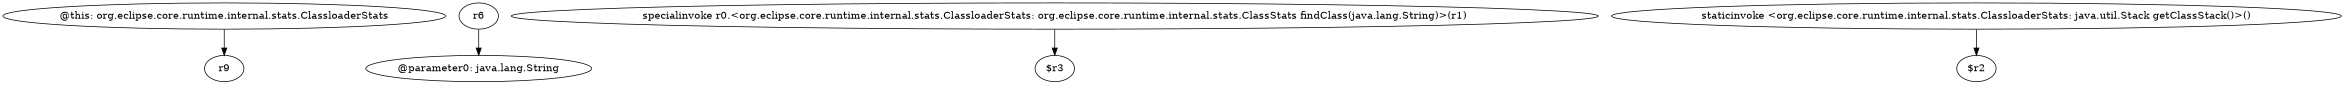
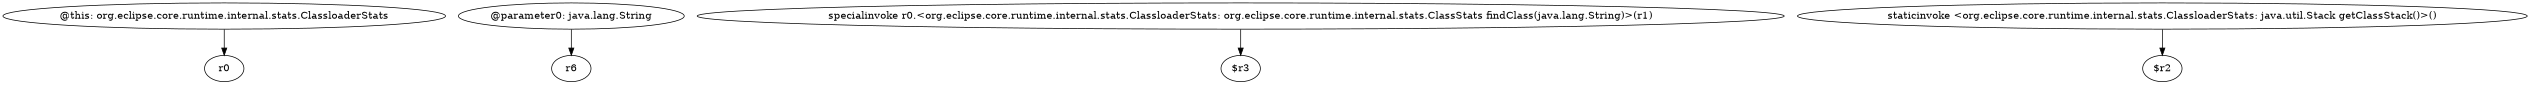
edge "r6" -> "@parameter0: java.lang.String": reversed
node "r9": label "r9" -> "r0"
